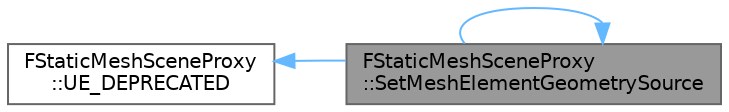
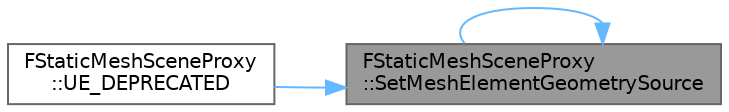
edge "FStaticMeshSceneProxy ::SetMeshElementGeometrySource" -> "FStaticMeshSceneProxy ::UE_DEPRECATED": reversed
